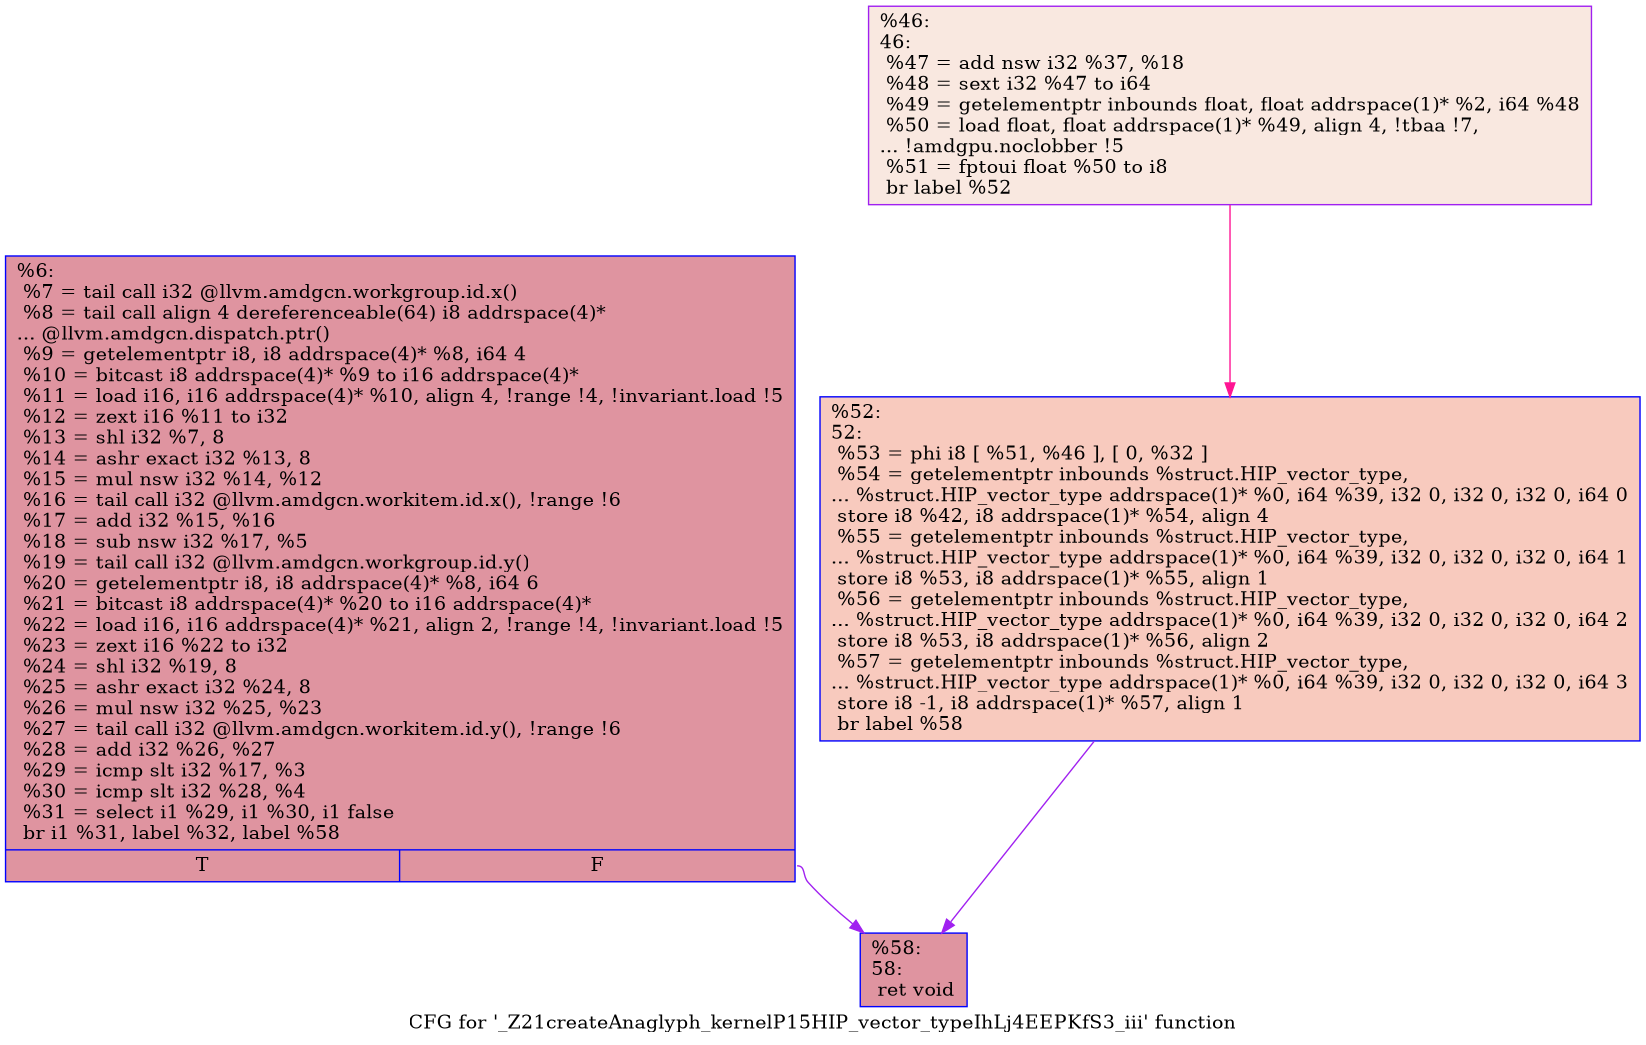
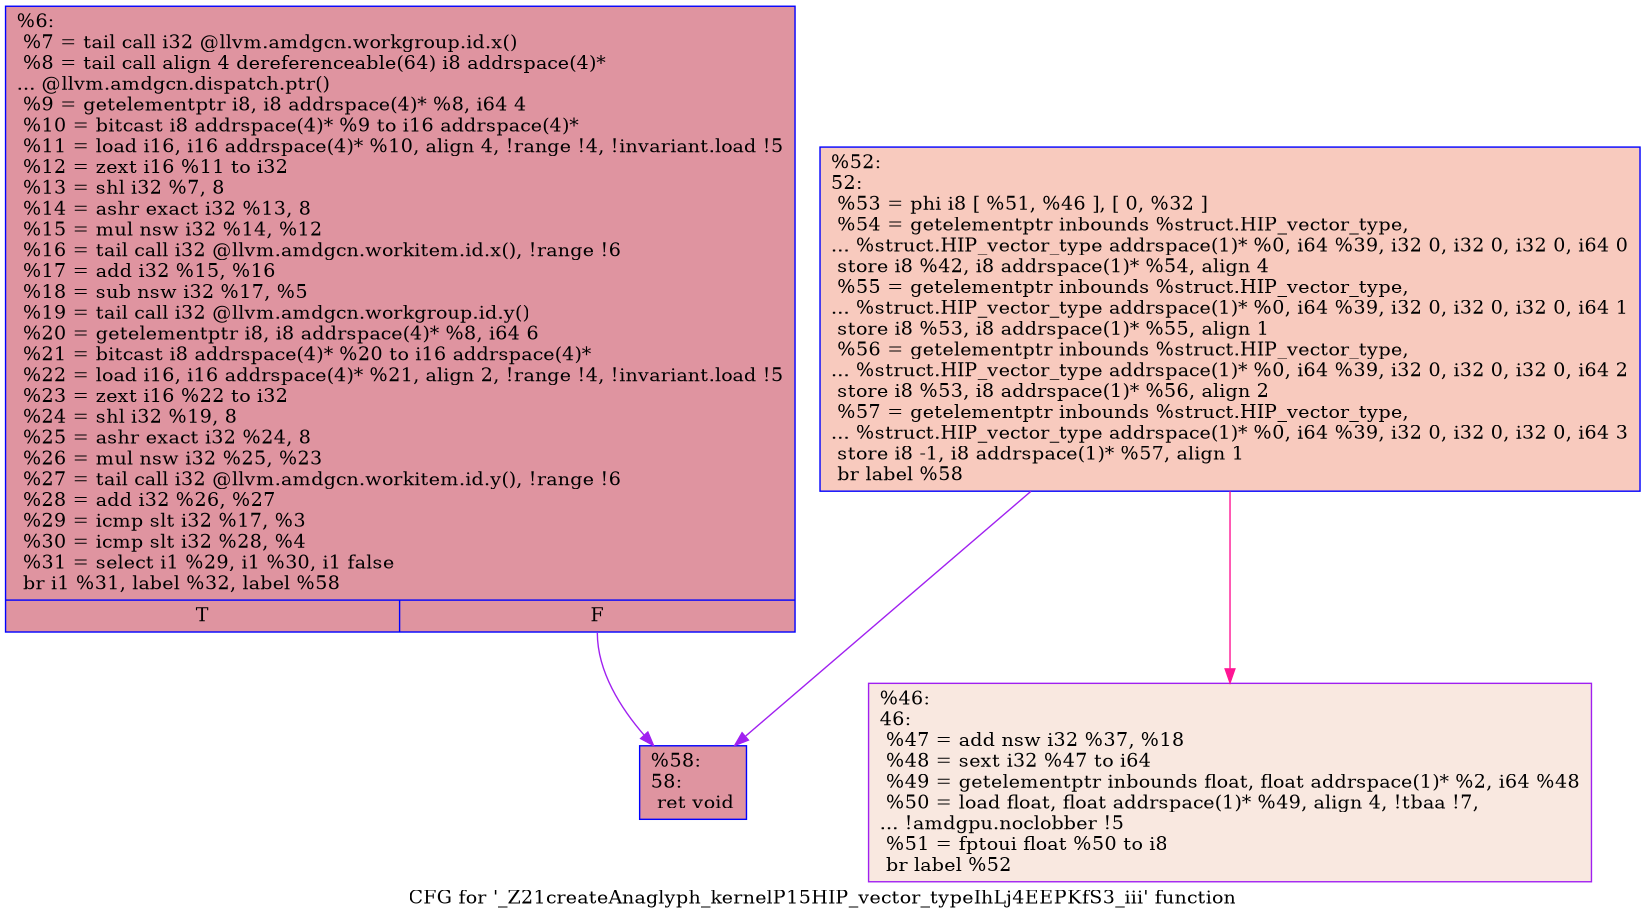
edge "%46:" -> "%52:": reversed
